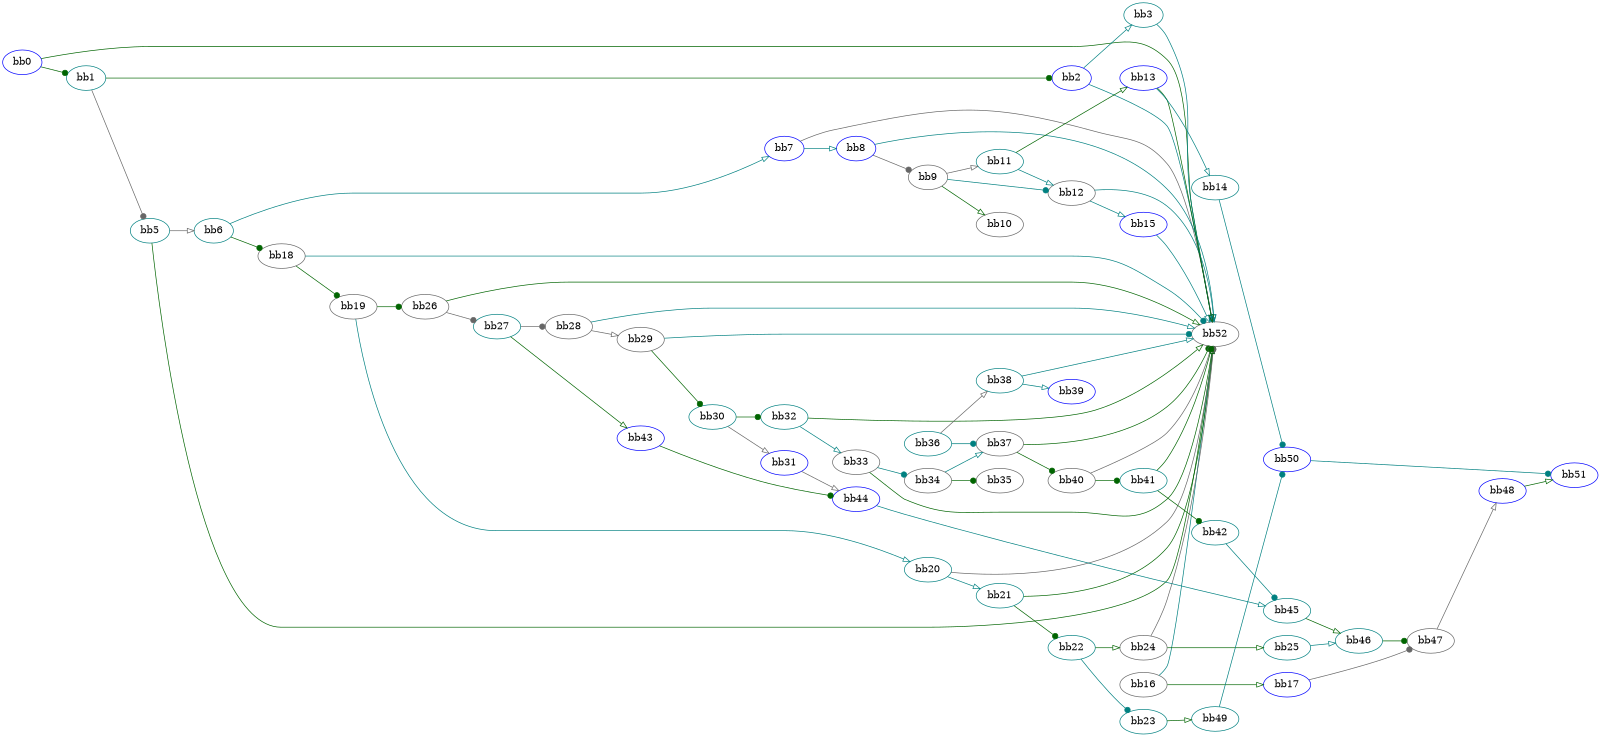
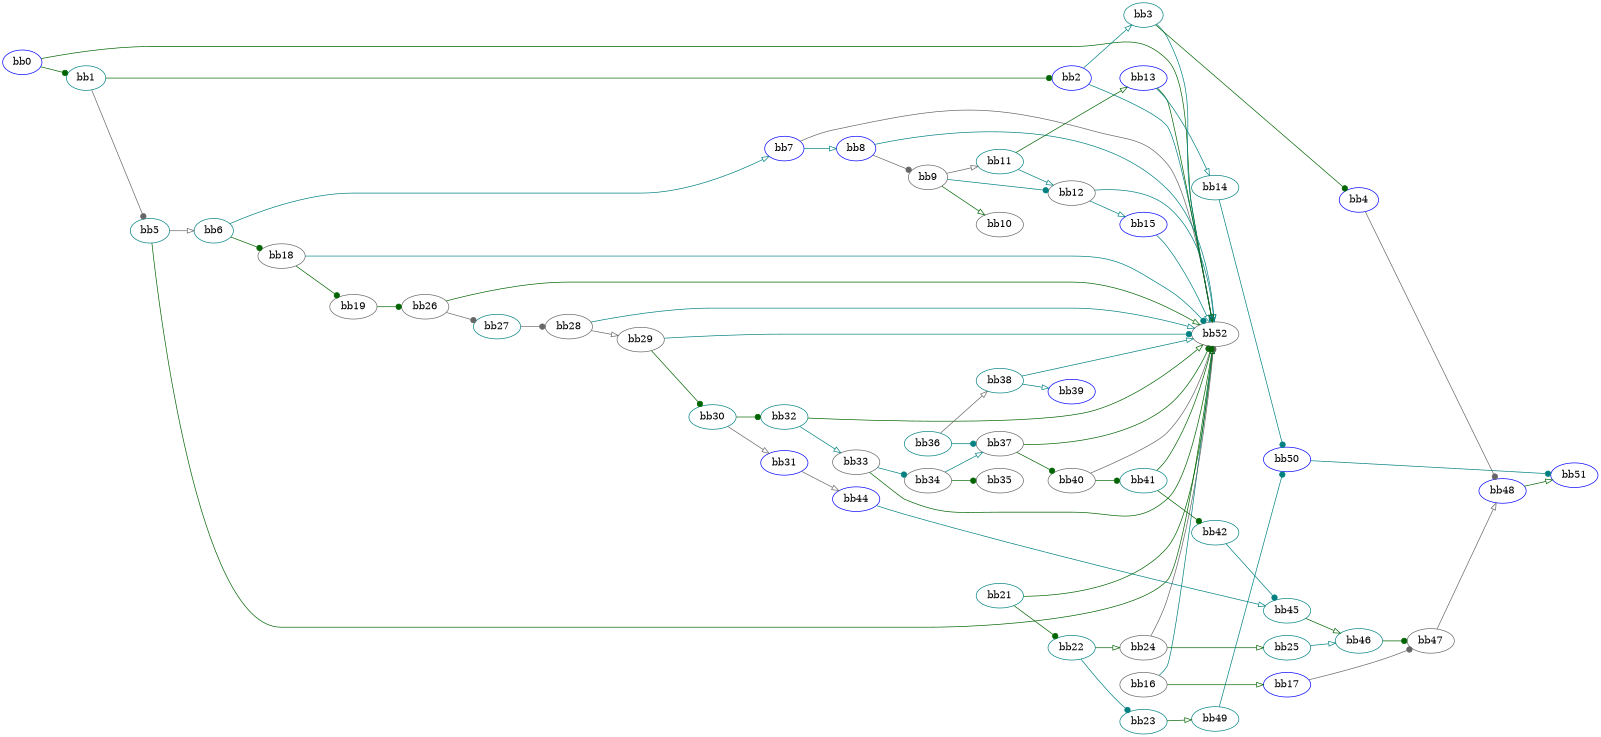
node "bb4": added
node "bb43": removed
node "bb20": removed
